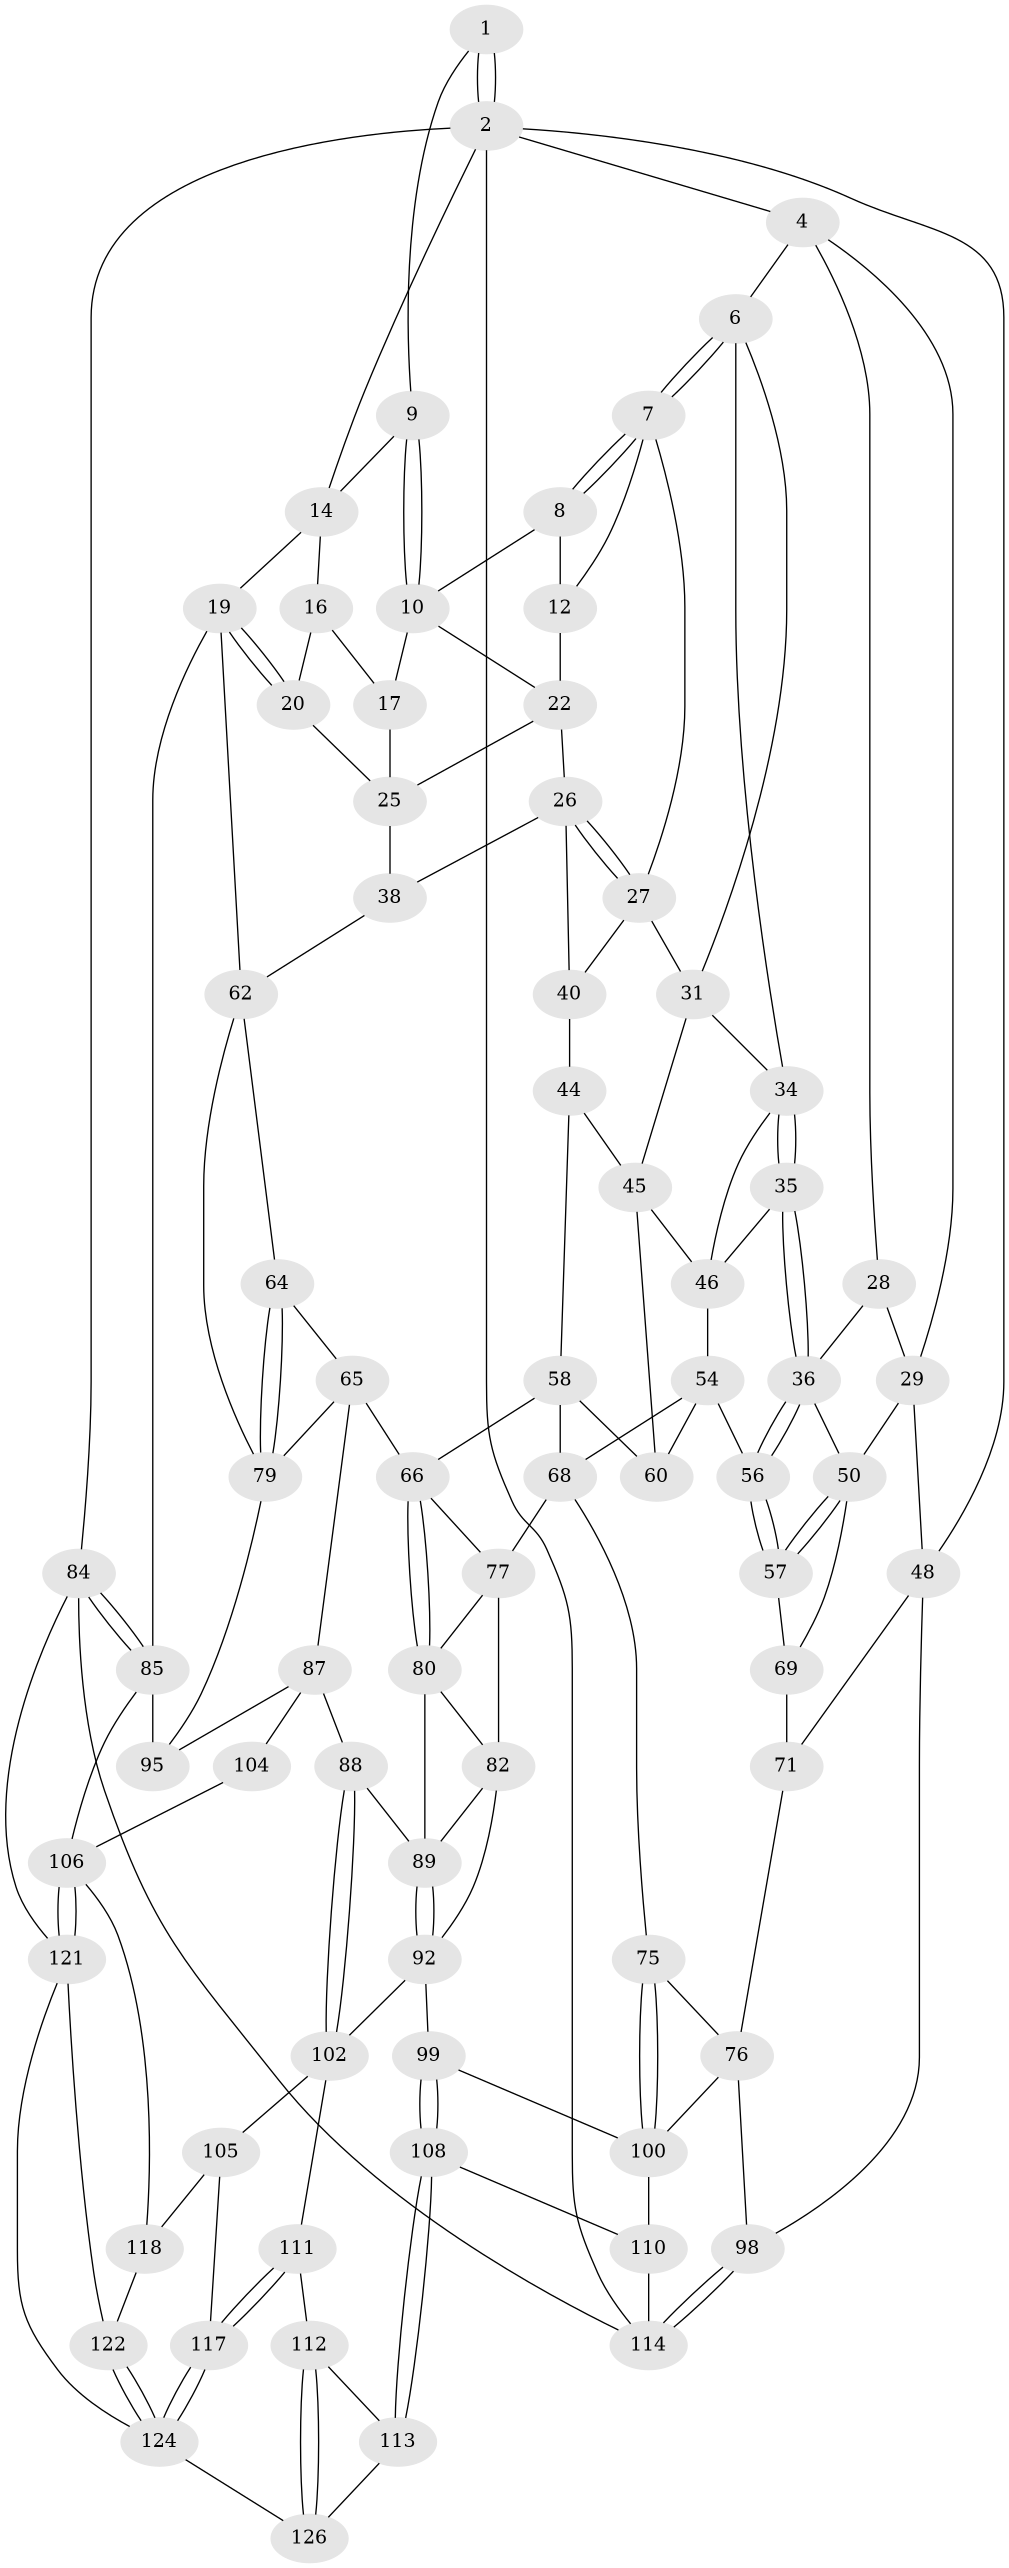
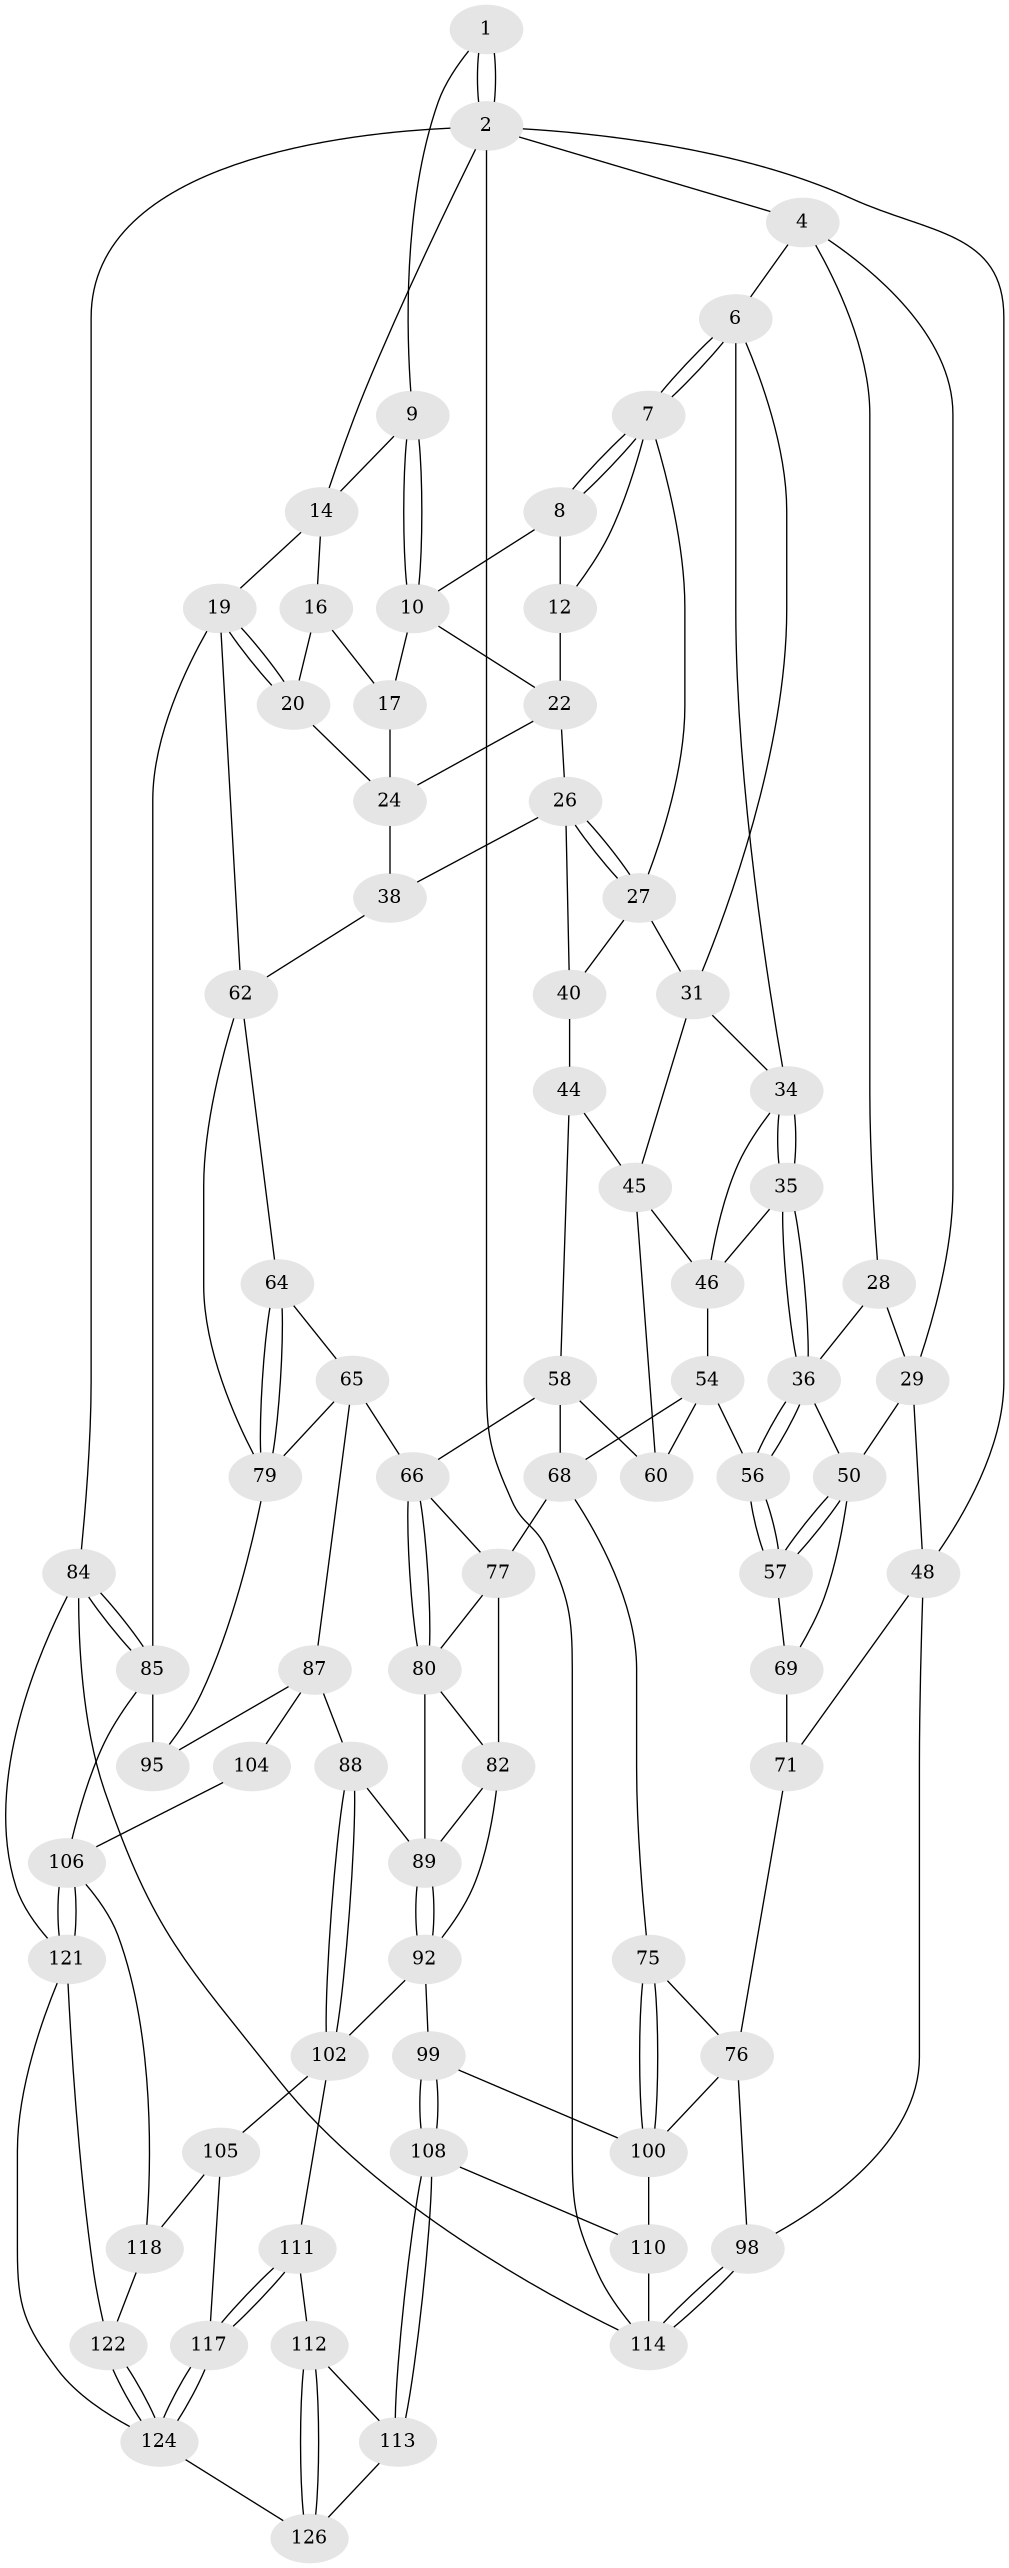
node "25": label "25" -> "24"
